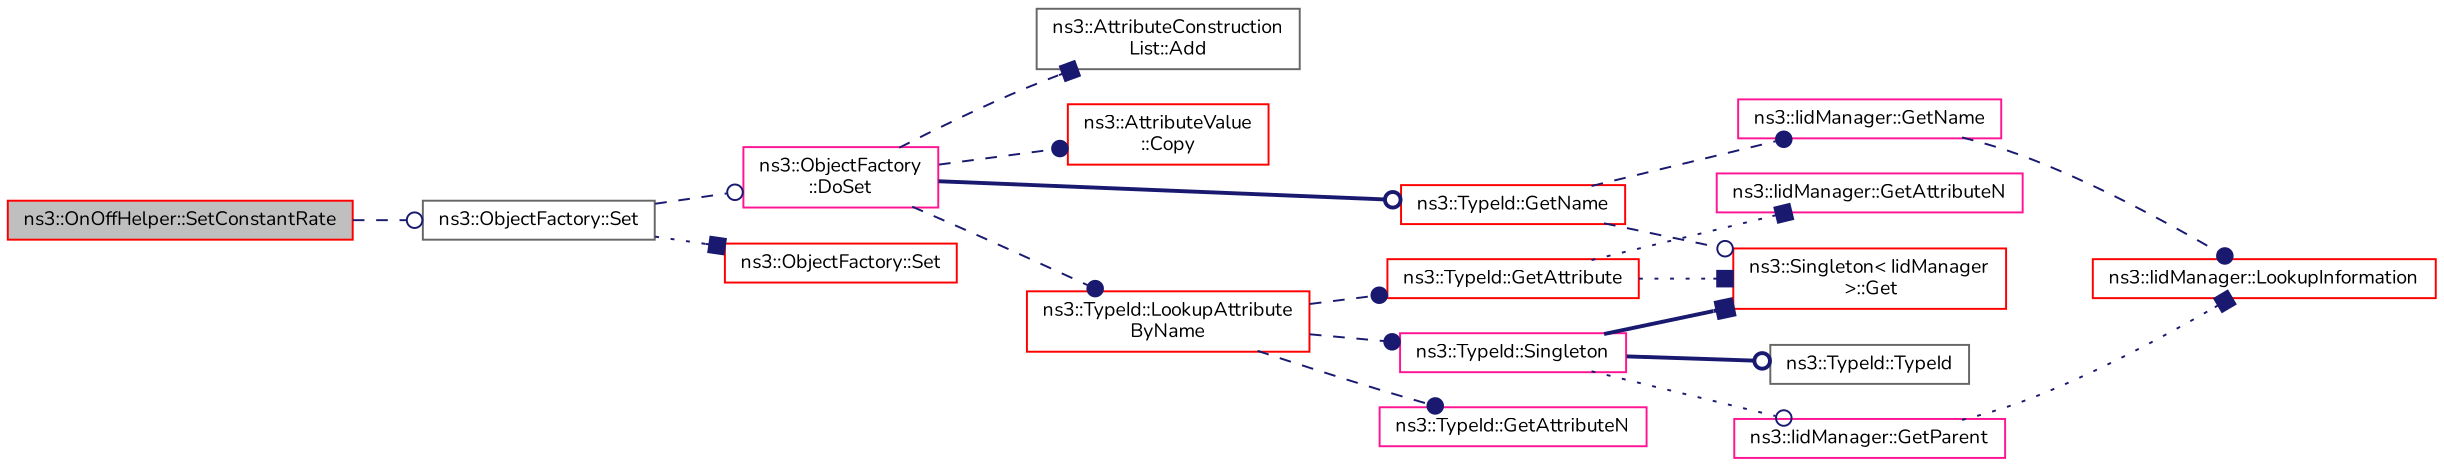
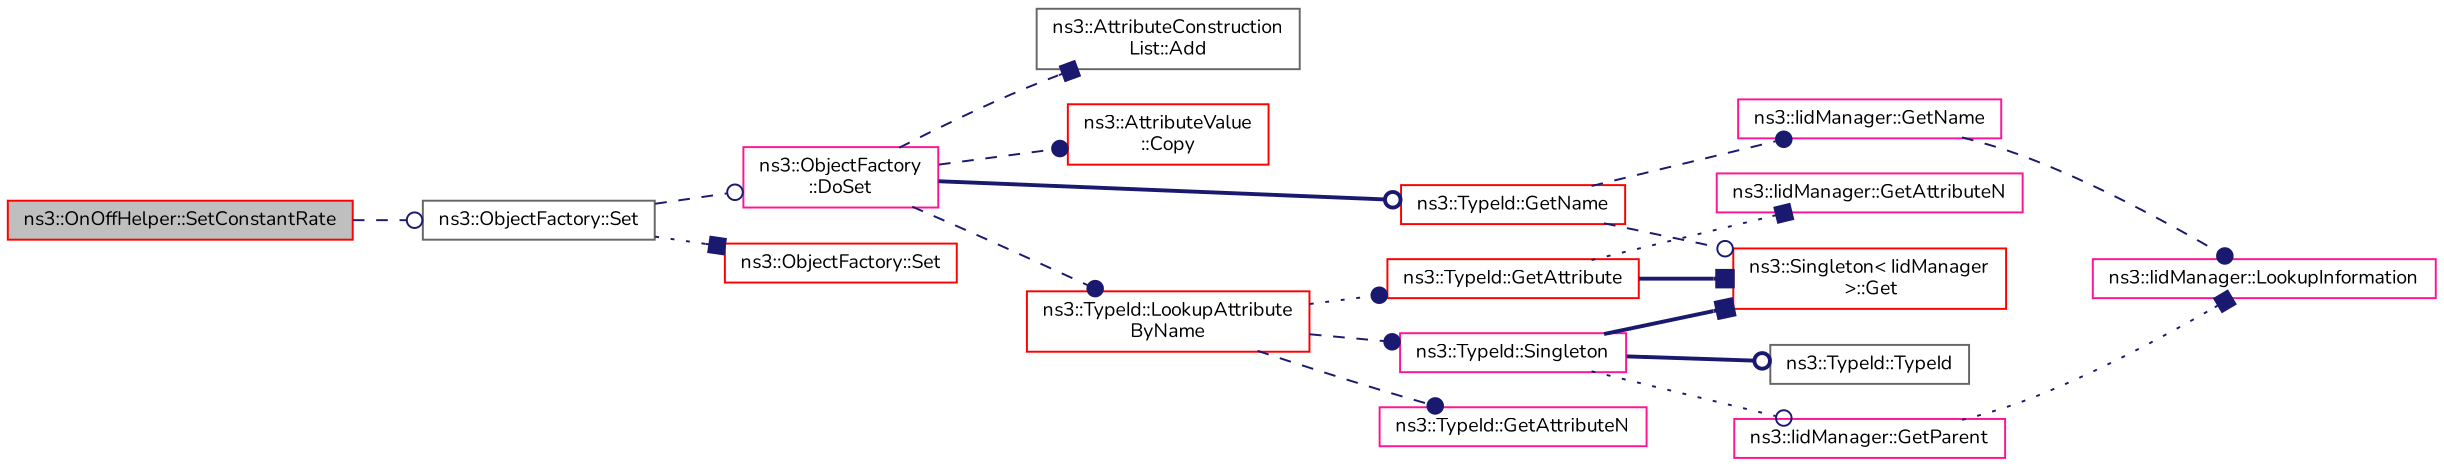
edge "ns3::TypeId::GetAttribute" -> "ns3::Singleton< IidManager >::Get": style dotted -> bold
node "ns3::IidManager::LookupInformation": color red -> deeppink
edge "ns3::TypeId::LookupAttribute ByName" -> "ns3::TypeId::GetAttribute": style dashed -> dotted
